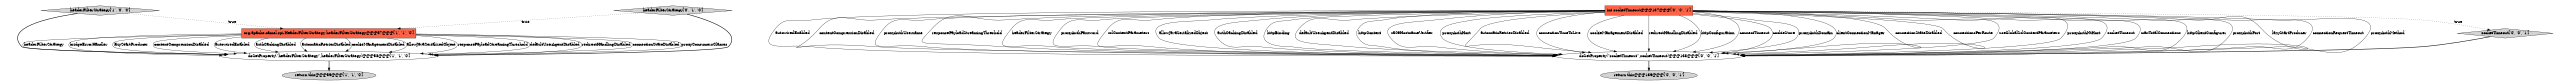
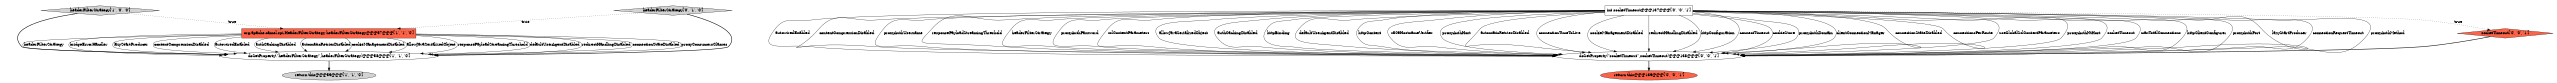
node "int socketTimeout@@@137@@@['0', '0', '1']": fillcolor tomato -> white
node "socketTimeout['0', '0', '1']": fillcolor lightgray -> tomato
node "return this@@@139@@@['0', '0', '1']": fillcolor lightgray -> tomato
